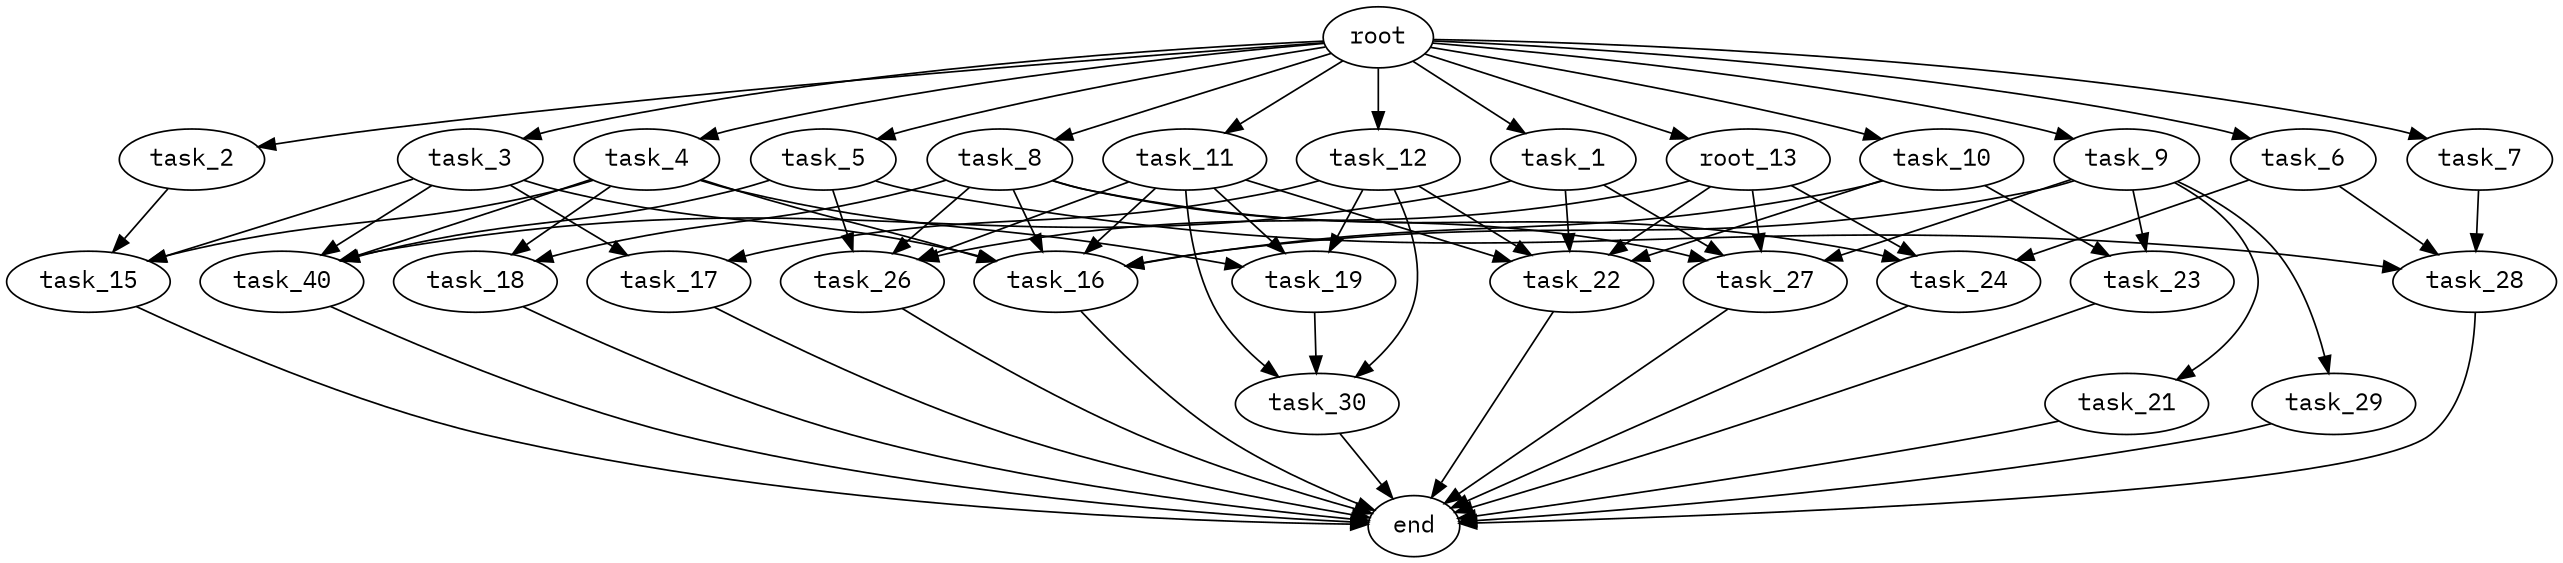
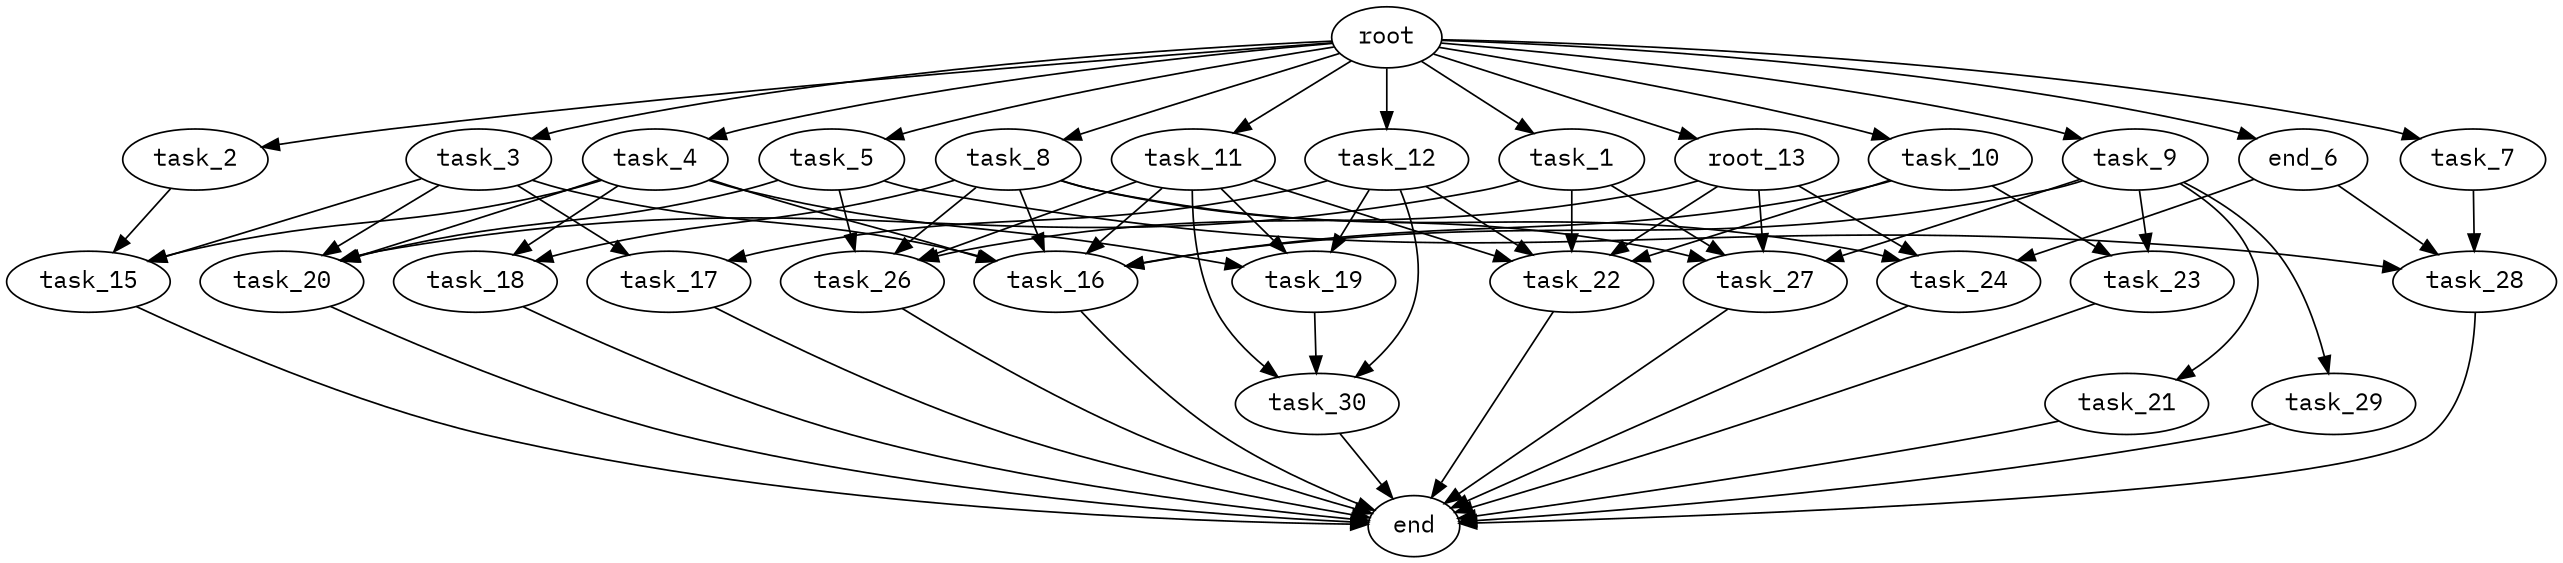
node "task_6": label "task_6" -> "end_6"
node "task_40": label "task_40" -> "task_20"
